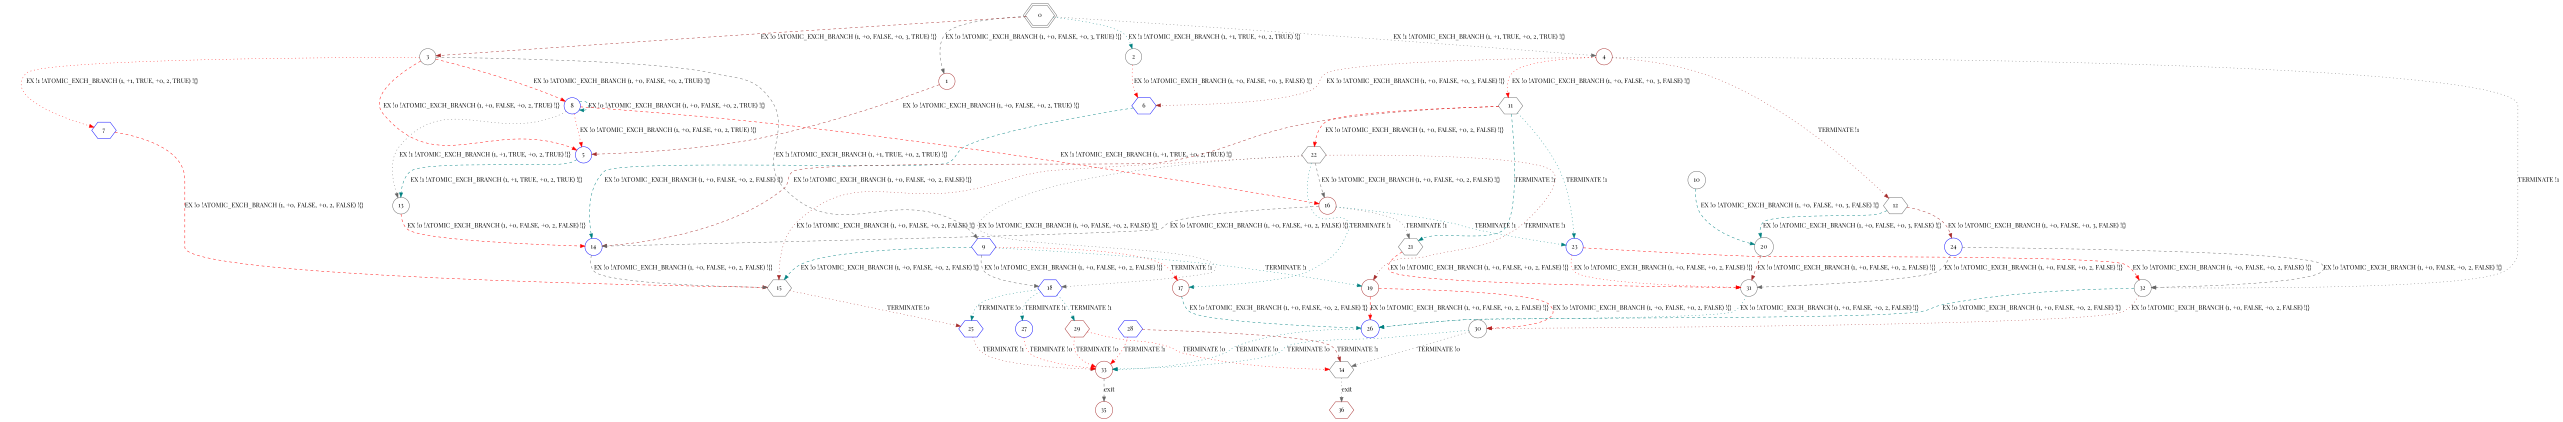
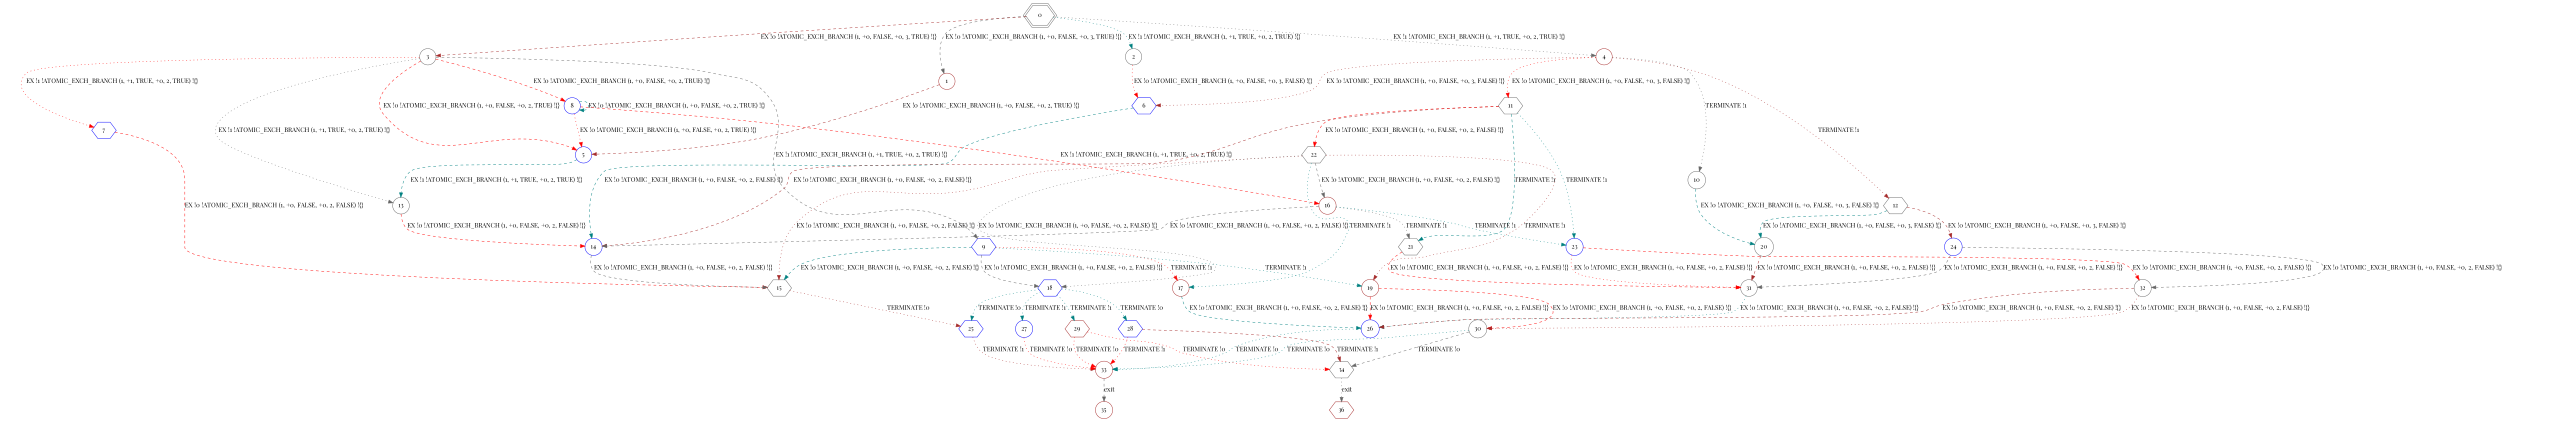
edge "4" -> "32": now "4" -> "10"
edge "8" -> "13": now "3" -> "13"
edge "18" -> "28": added, label "TERMINATE !0"
edge "32" -> "26": color teal -> brown
edge "30" -> "34": style dotted -> dashed
